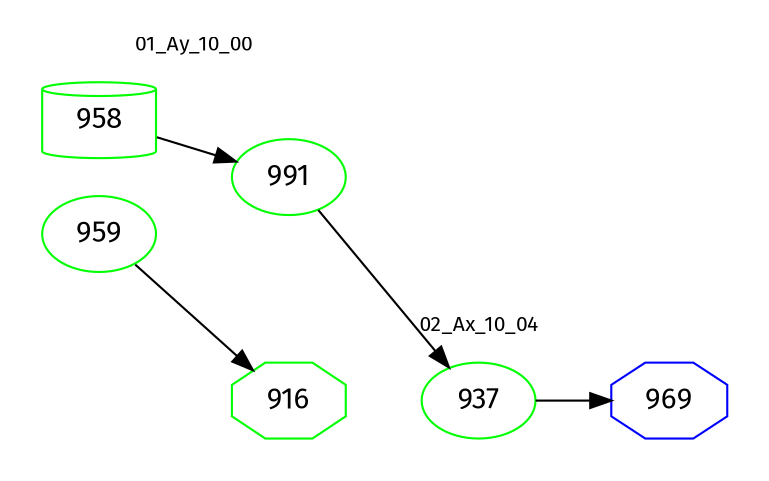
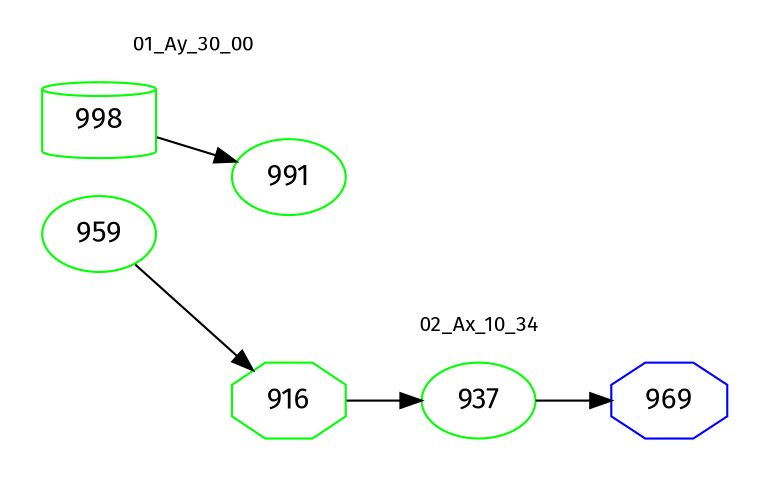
cluster "01_Ay_10_00": label "01_Ay_10_00" -> "01_Ay_30_00"
node "958": label "958" -> "998"
edge "991" -> "937": now "916" -> "937"
cluster "02_Ax_10_04": label "02_Ax_10_04" -> "02_Ax_10_34"
